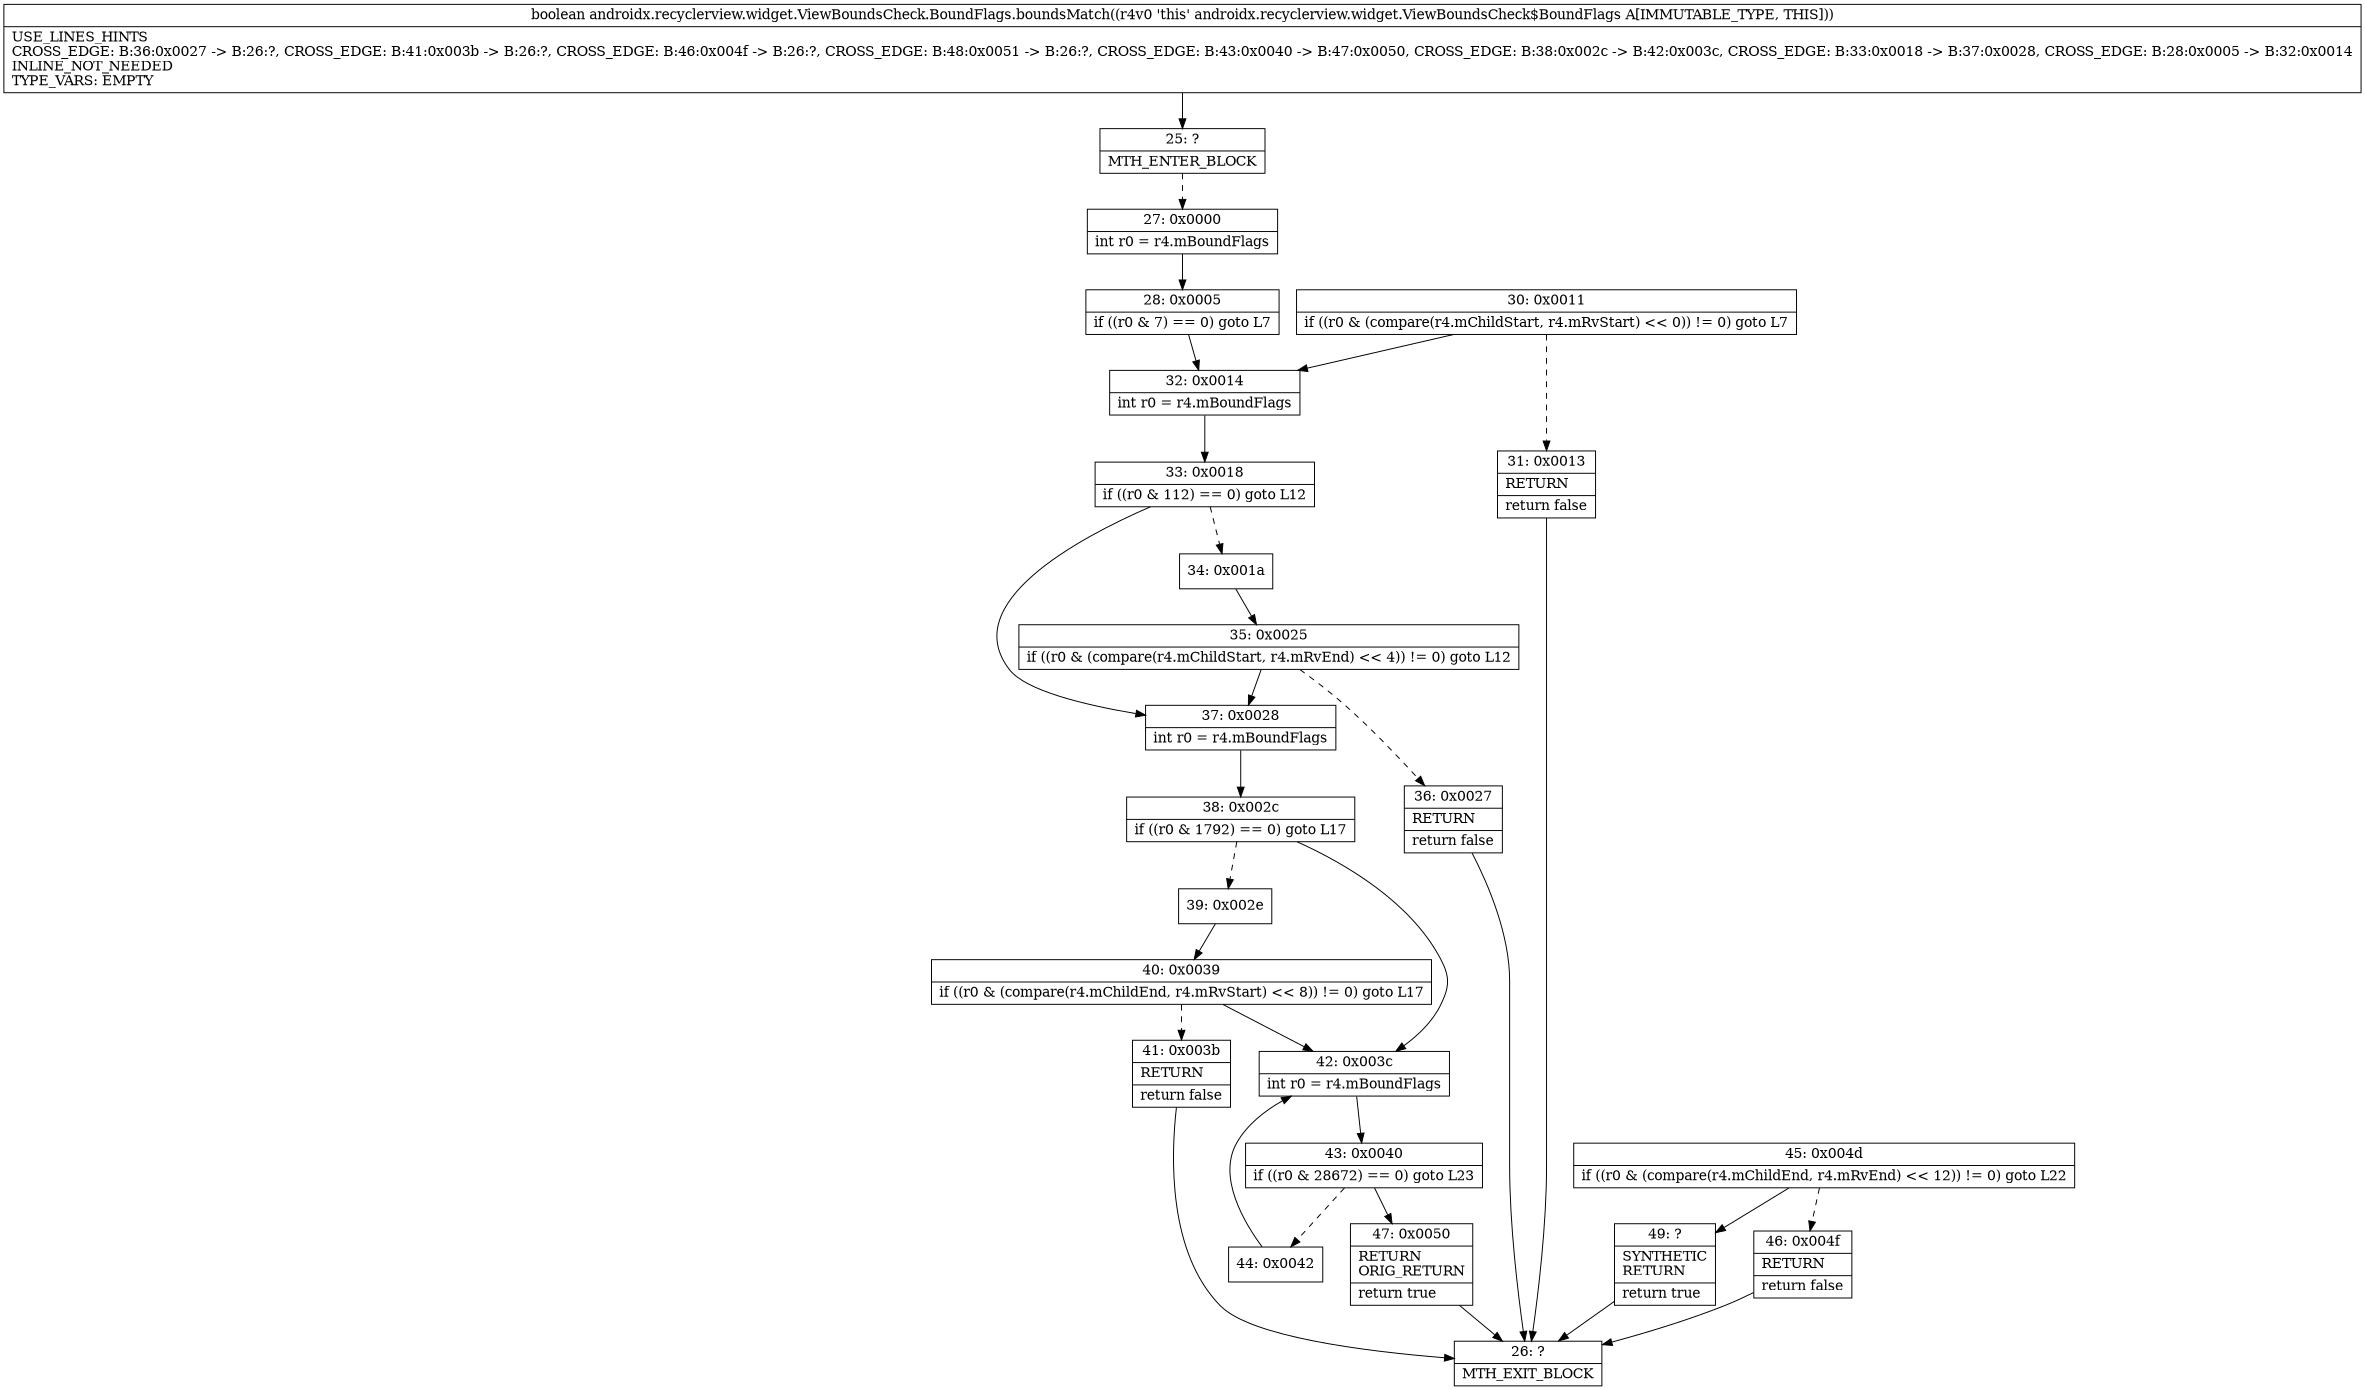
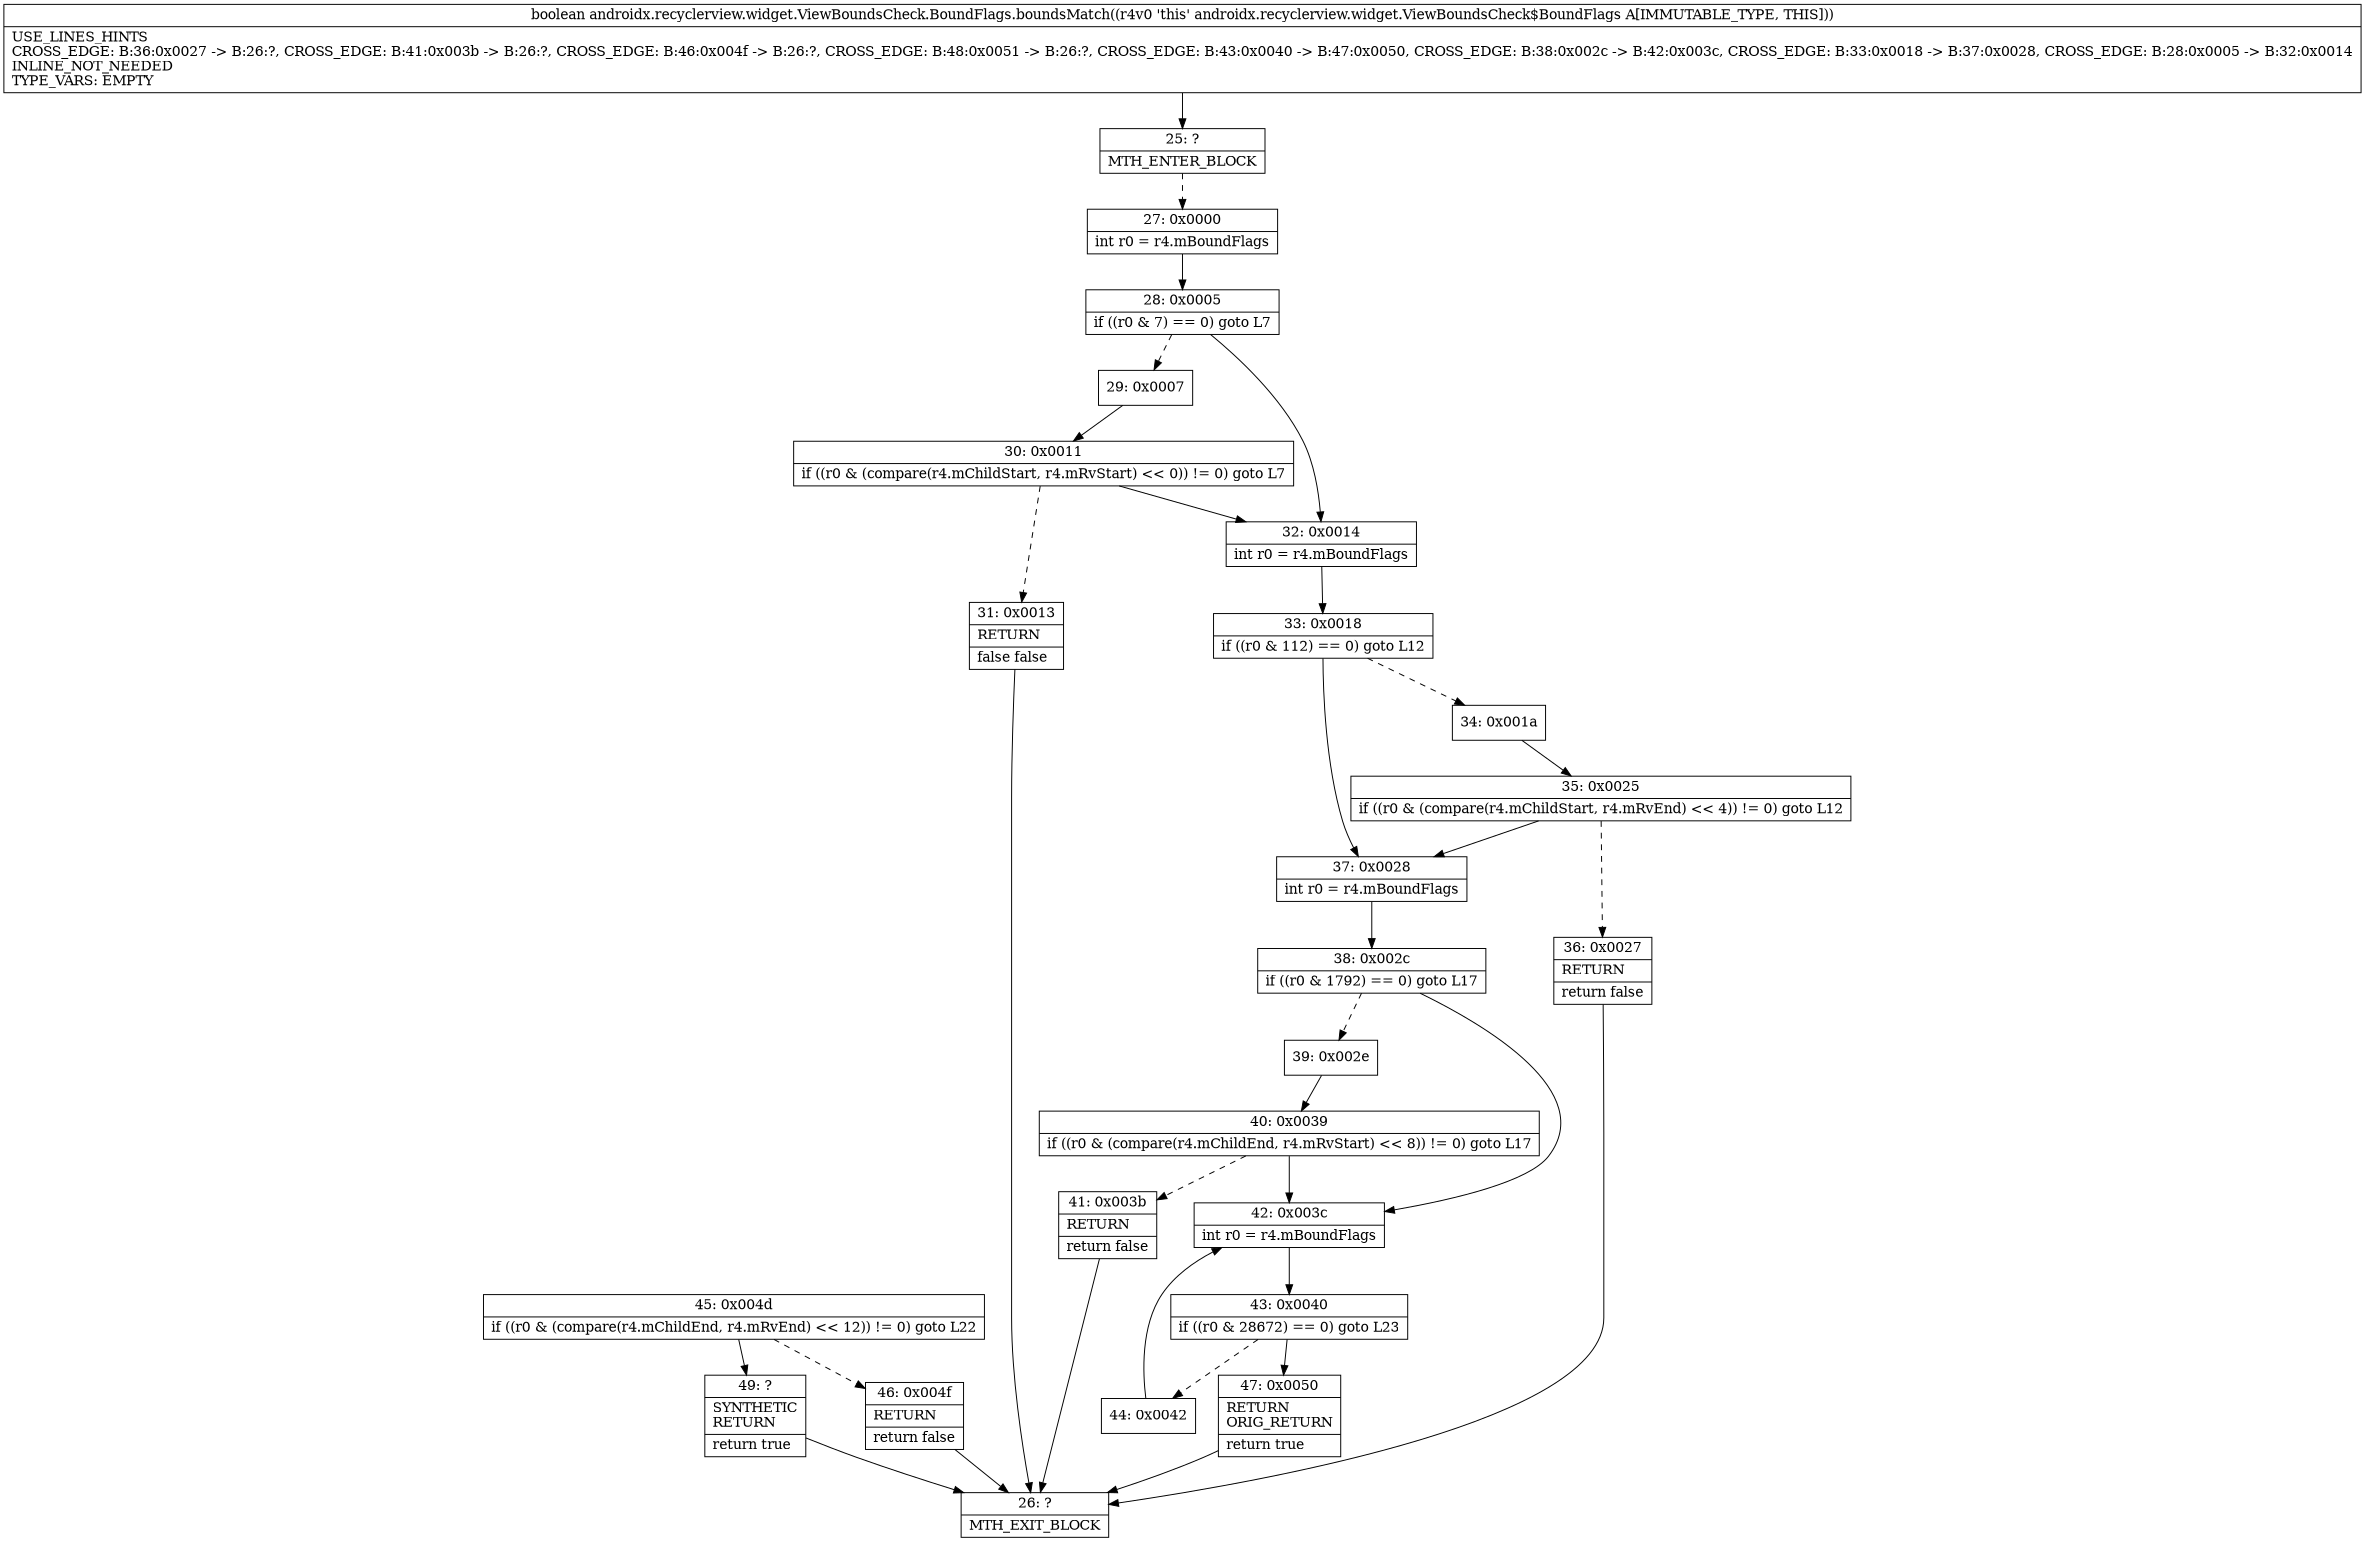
node "29: 0x0007": added
node "31: 0x0013": text "return false" -> "false false"
